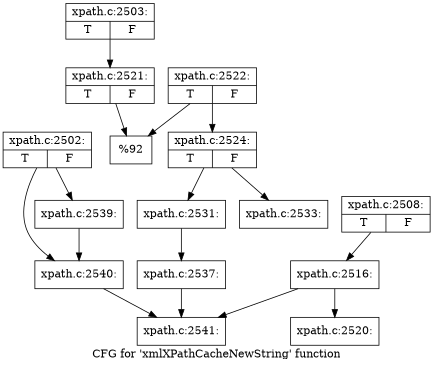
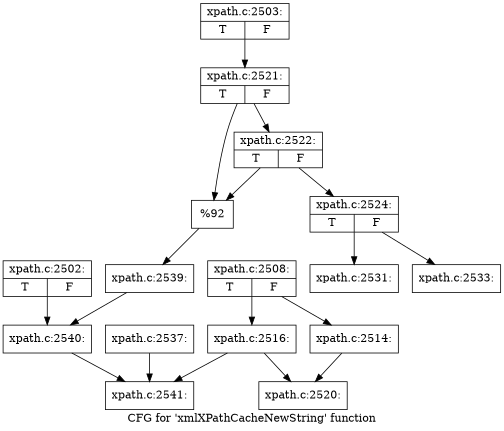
edge "xpath.c:2521:" -> "xpath.c:2522:": added
edge "xpath.c:2502:" -> "xpath.c:2539:": now "%92" -> "xpath.c:2539:"
edge "xpath.c:2531:" -> "xpath.c:2537:": removed
node "xpath.c:2514:": added
